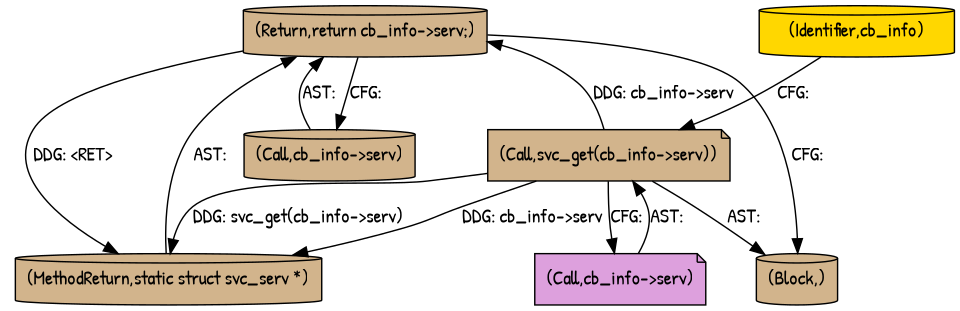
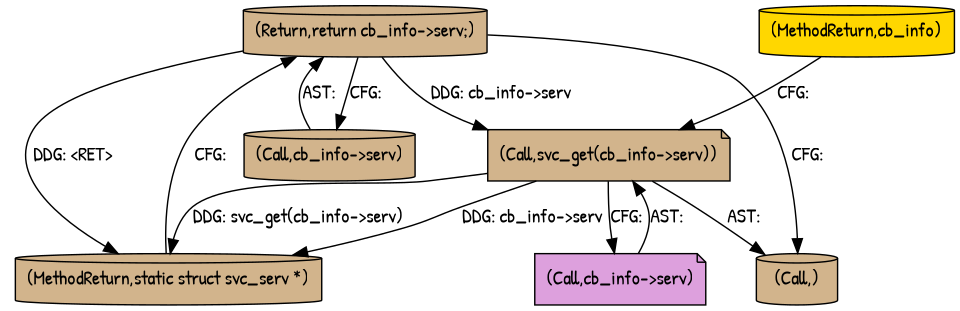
node "(Identifier,cb_info)": label "(Identifier,cb_info)" -> "(MethodReturn,cb_info)"
edge "(Call,svc_get(cb_info->serv))" -> "(Return,return cb_info->serv;)": reversed
edge "(MethodReturn,static struct svc_serv *)" -> "(Return,return cb_info->serv;)": label "AST: " -> "CFG: "
node "(Block,)": label "(Block,)" -> "(Call,)"
